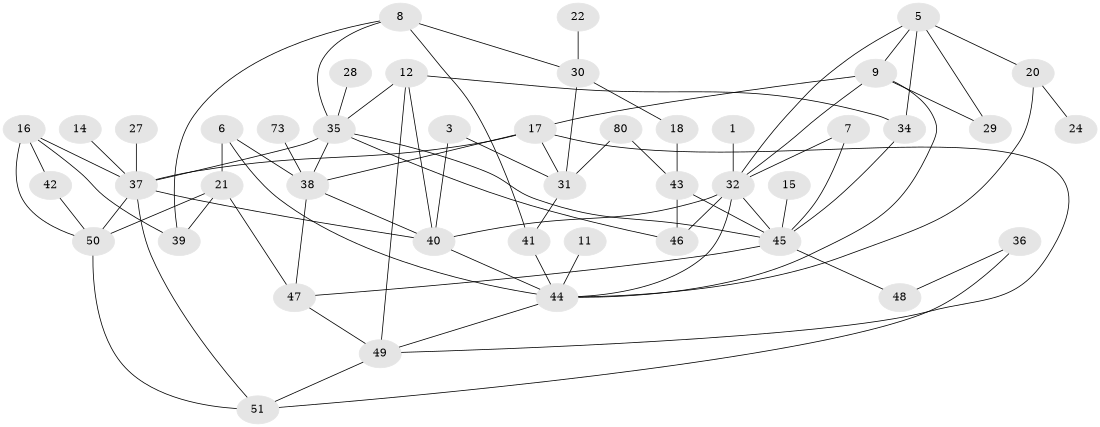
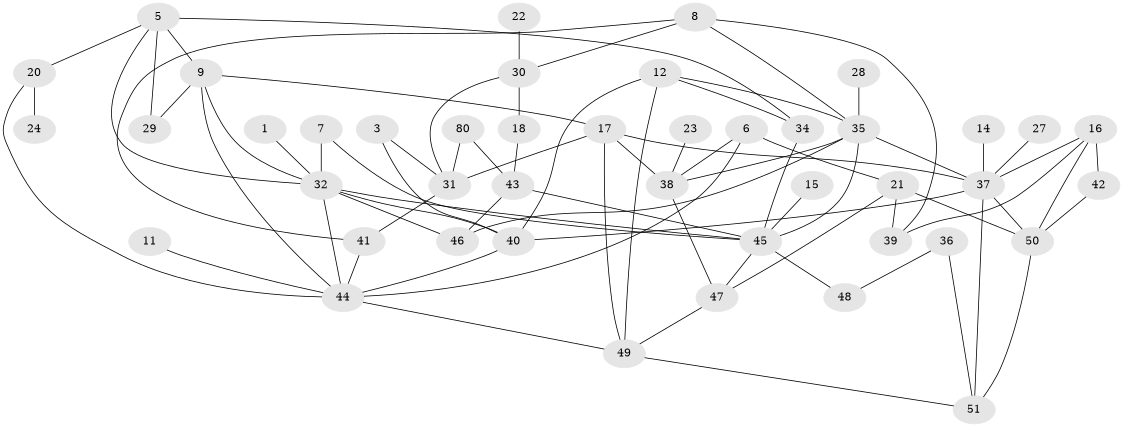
node "73": label "73" -> "23"
edge "38" -- "40": removed
